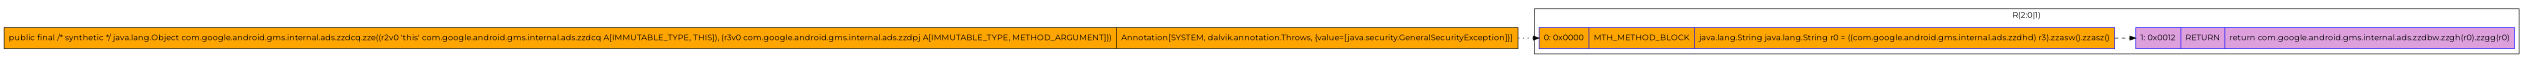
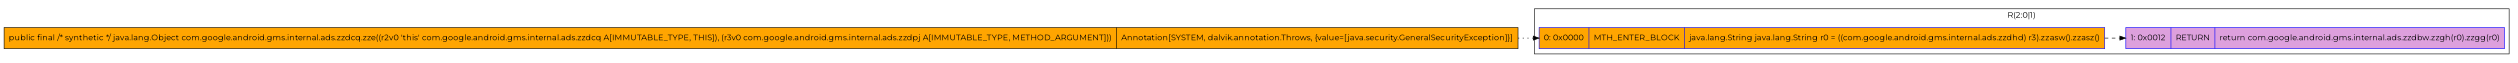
node "0: 0x0000": text "MTH_METHOD_BLOCK" -> "MTH_ENTER_BLOCK"
